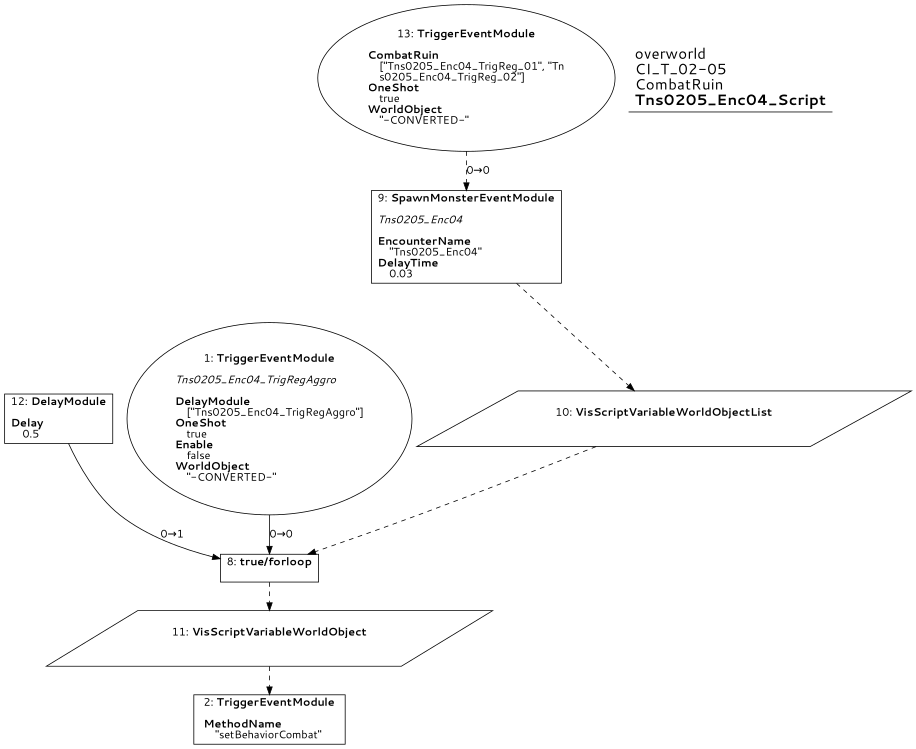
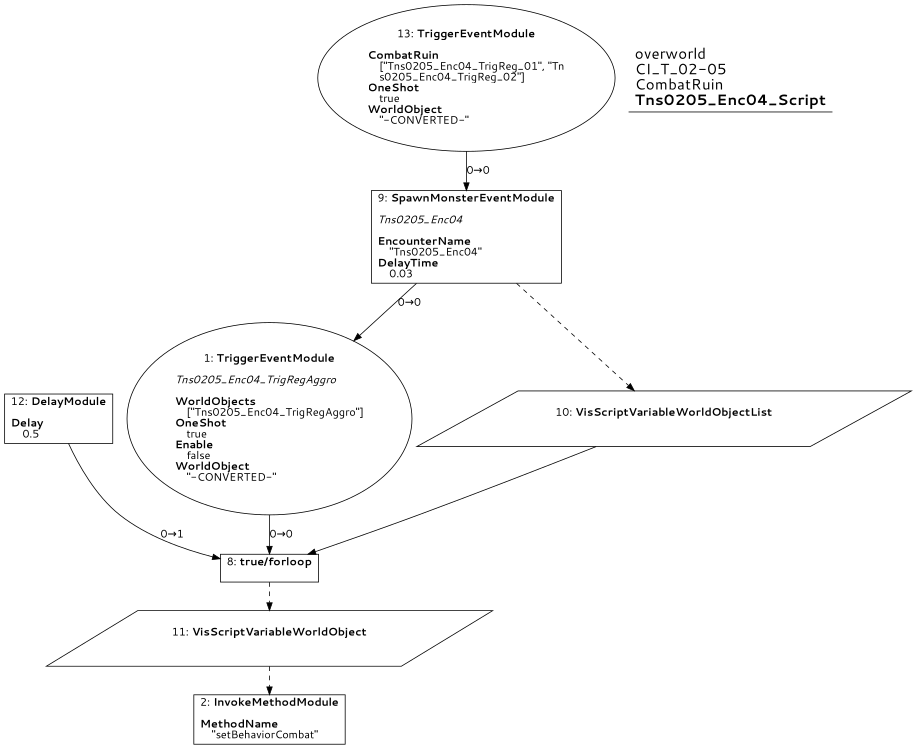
edge "13:" -> "9:": style dashed -> solid
edge "9:" -> "1:": added, label "0→0"
node "1:": text "DelayModule" -> "WorldObjects"
edge "10:" -> "8:": style dashed -> solid
node "2:": text "TriggerEventModule" -> "InvokeMethodModule"
